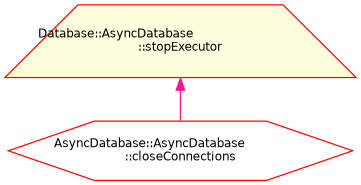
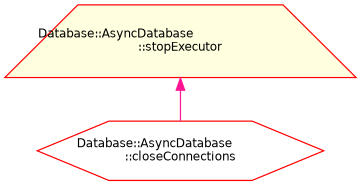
node "AsyncDatabase::AsyncDatabase ::closeConnections": label "AsyncDatabase::AsyncDatabase ::closeConnections" -> "Database::AsyncDatabase ::closeConnections"
